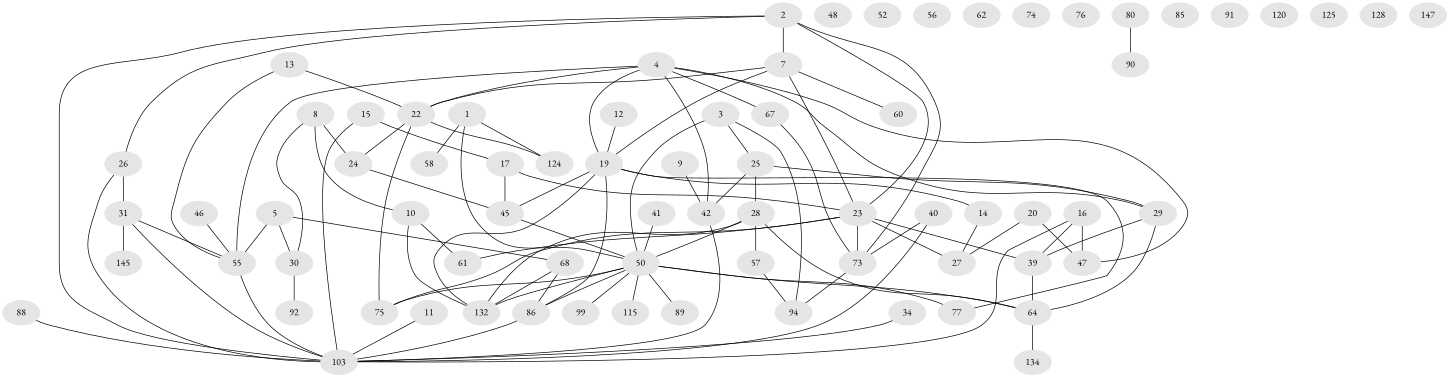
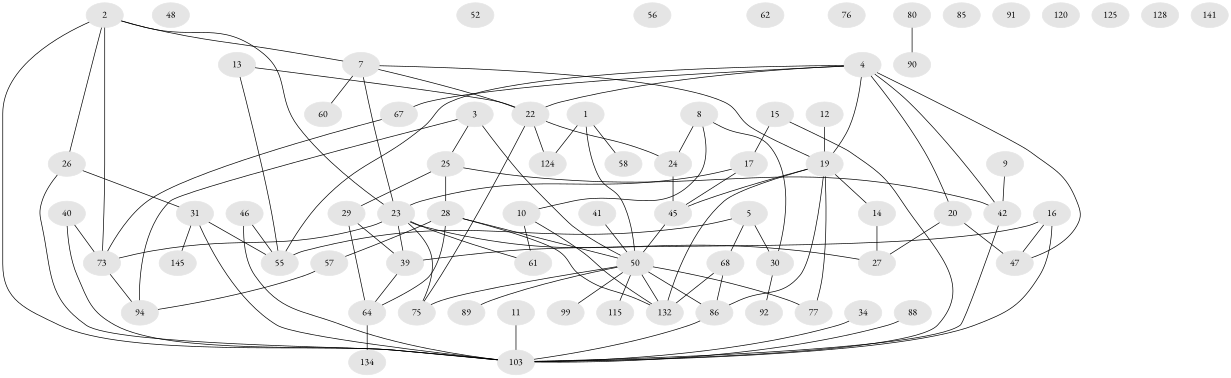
node "74": removed
node "147": label "147" -> "141"
edge "4" -- "29": now "4" -- "20"
edge "50" -- "64": removed
edge "55" -- "103": now "46" -- "103"
